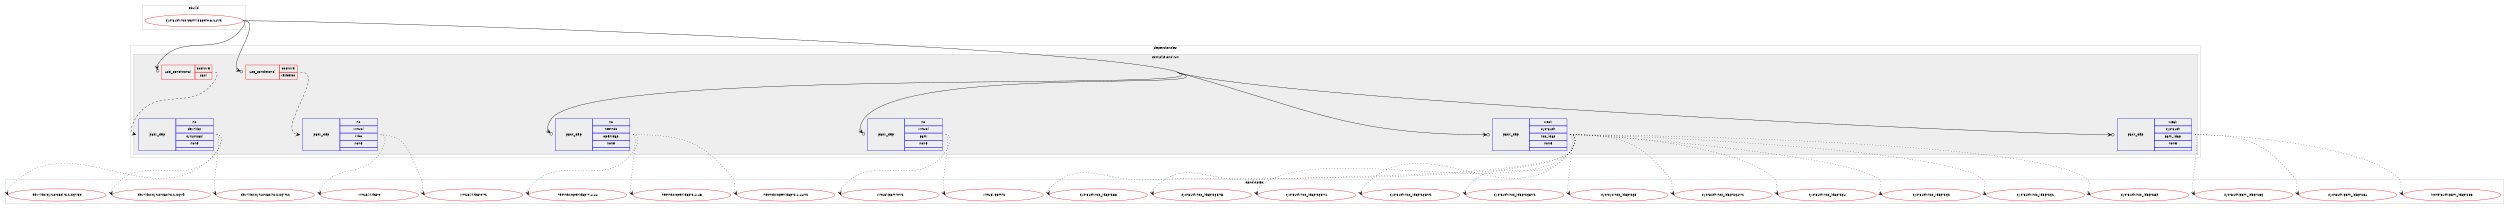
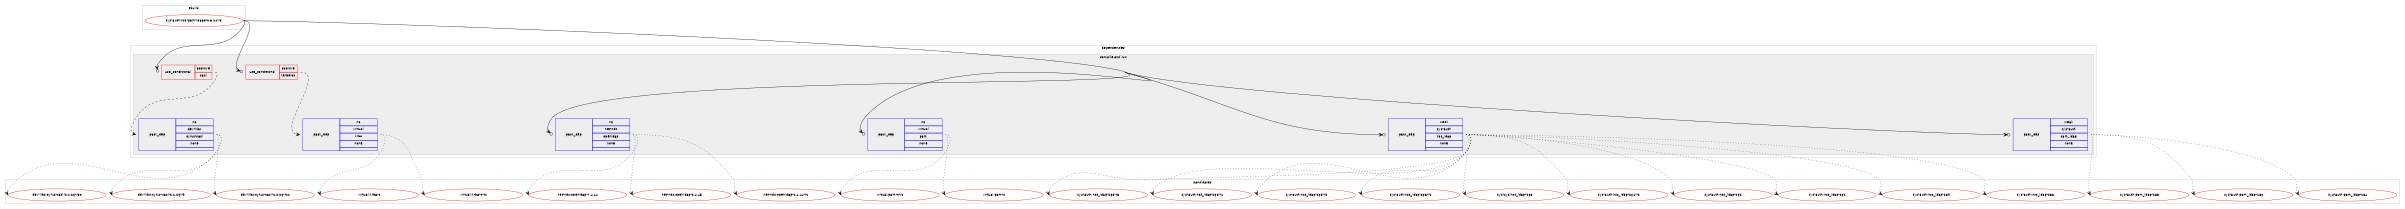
node "sys-auth/nss_ldap-264": removed
node "none-auth/pam_ldap-183": label "none-auth/pam_ldap-183" -> "sys-auth/pam_ldap-183"
